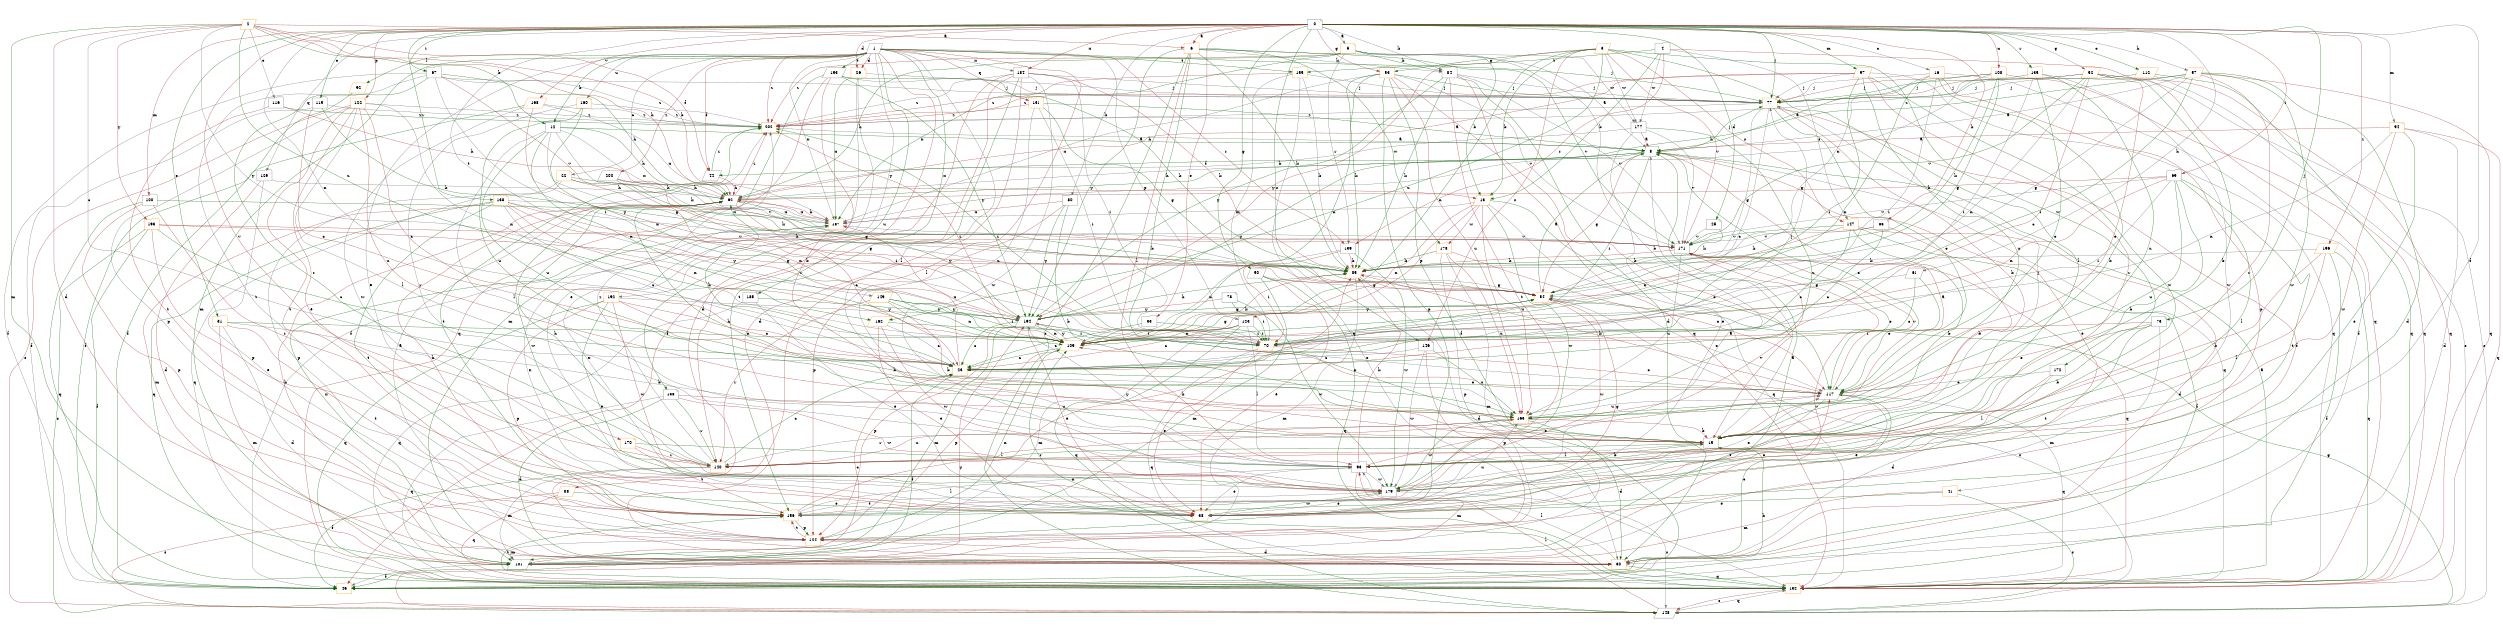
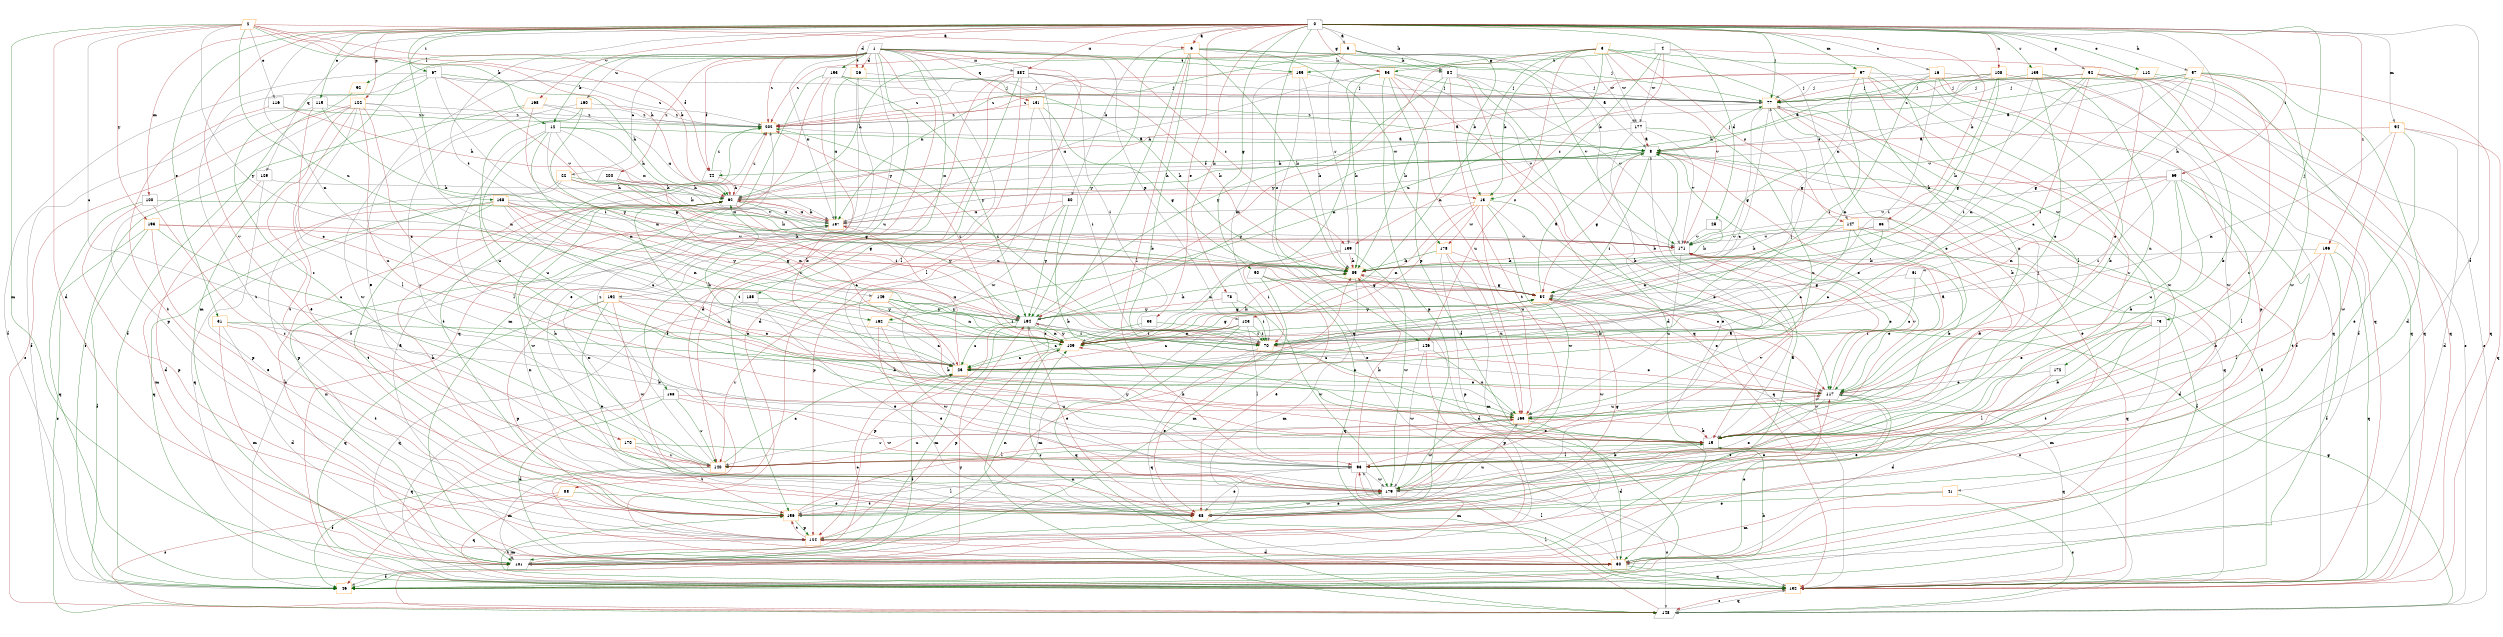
node "184": label "184" -> "884"
edge "0" -> "78": added, label "k"
